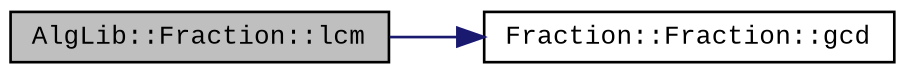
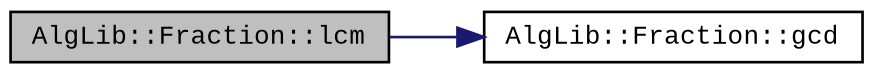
node "Fraction::Fraction::gcd": label "Fraction::Fraction::gcd" -> "AlgLib::Fraction::gcd"
